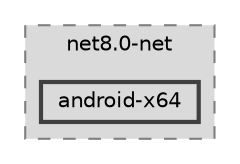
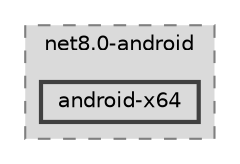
cluster "net8.0-net": label "net8.0-net" -> "net8.0-android"
